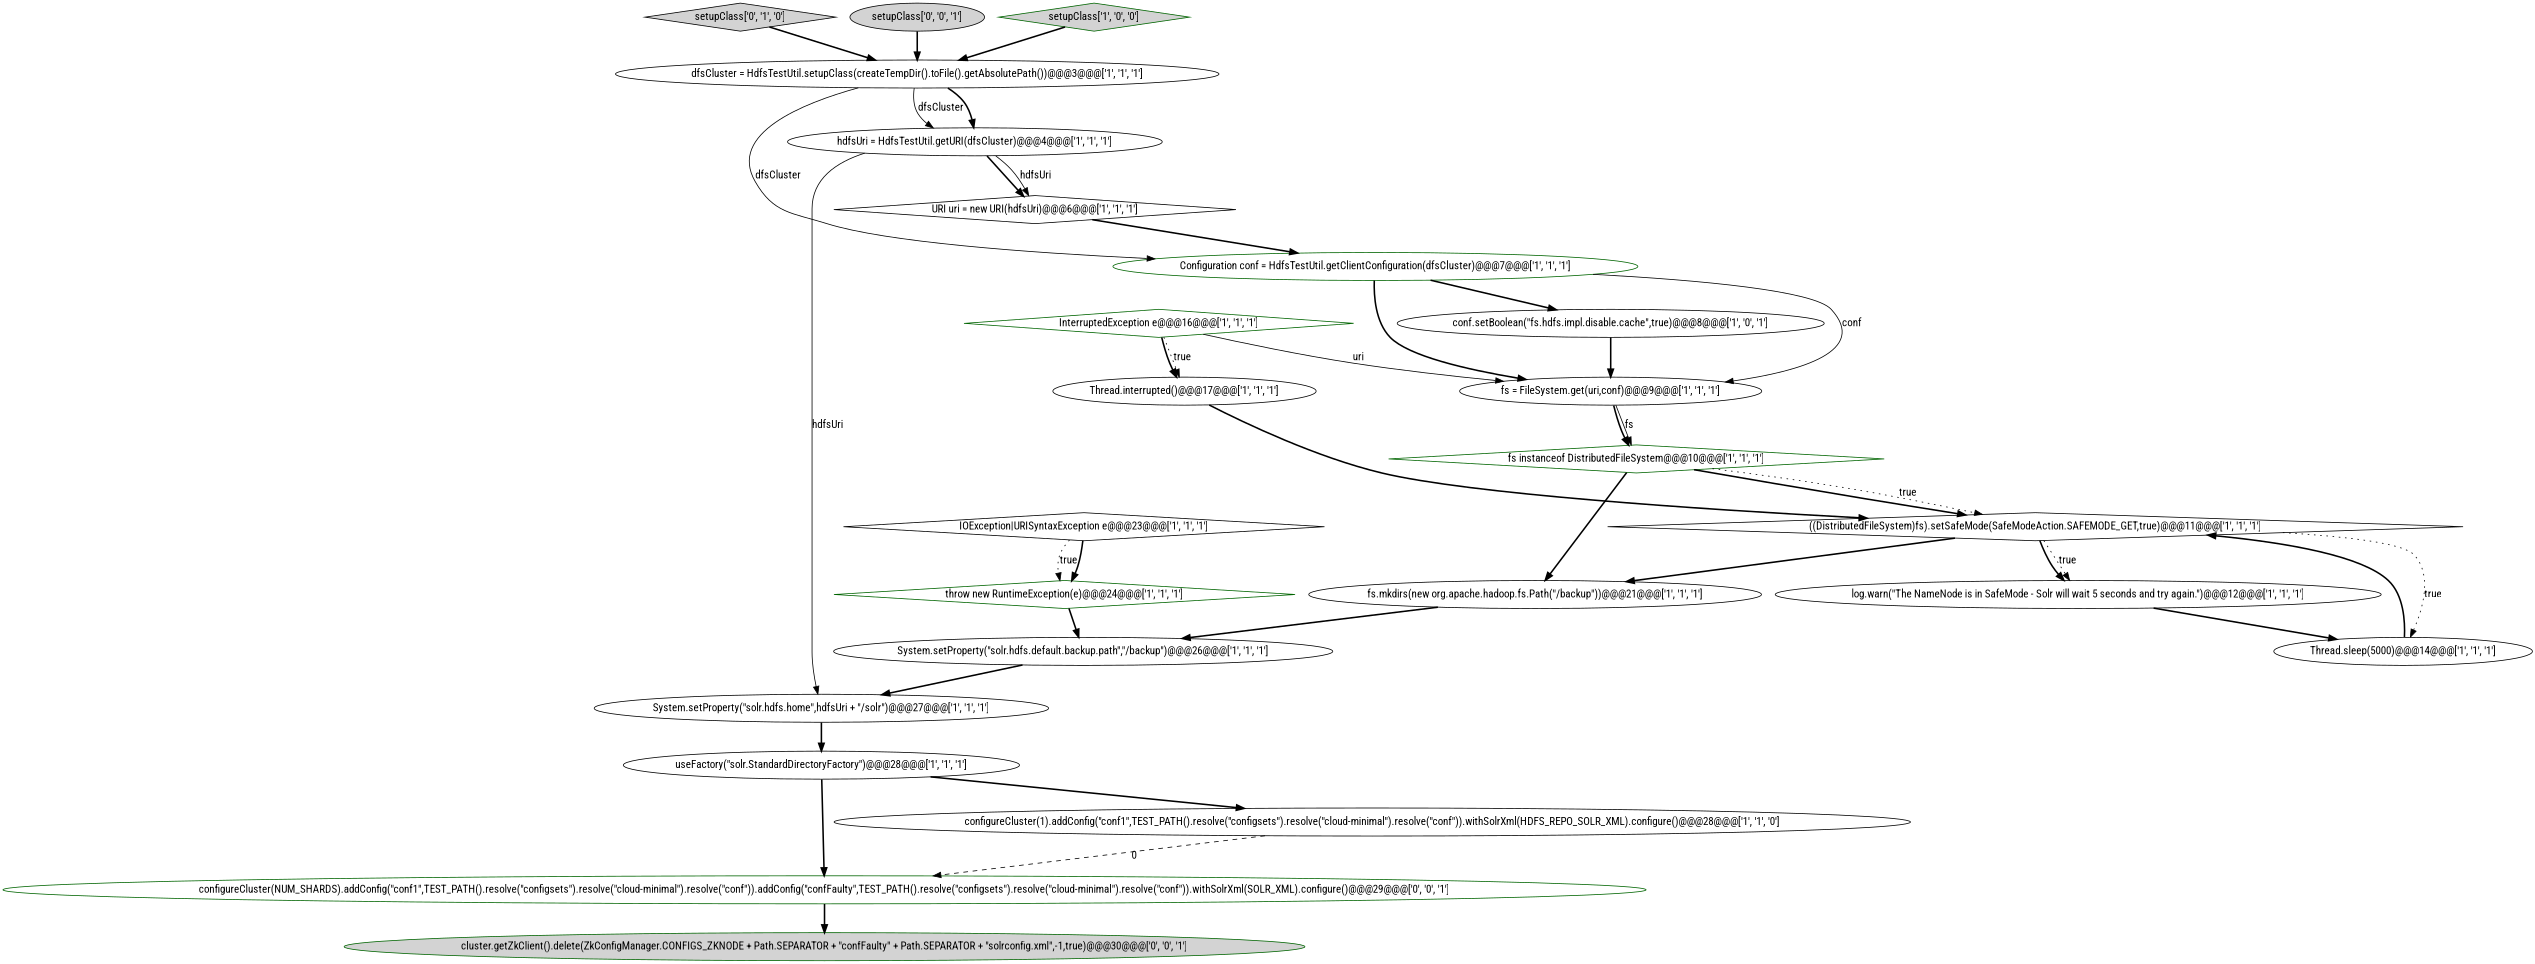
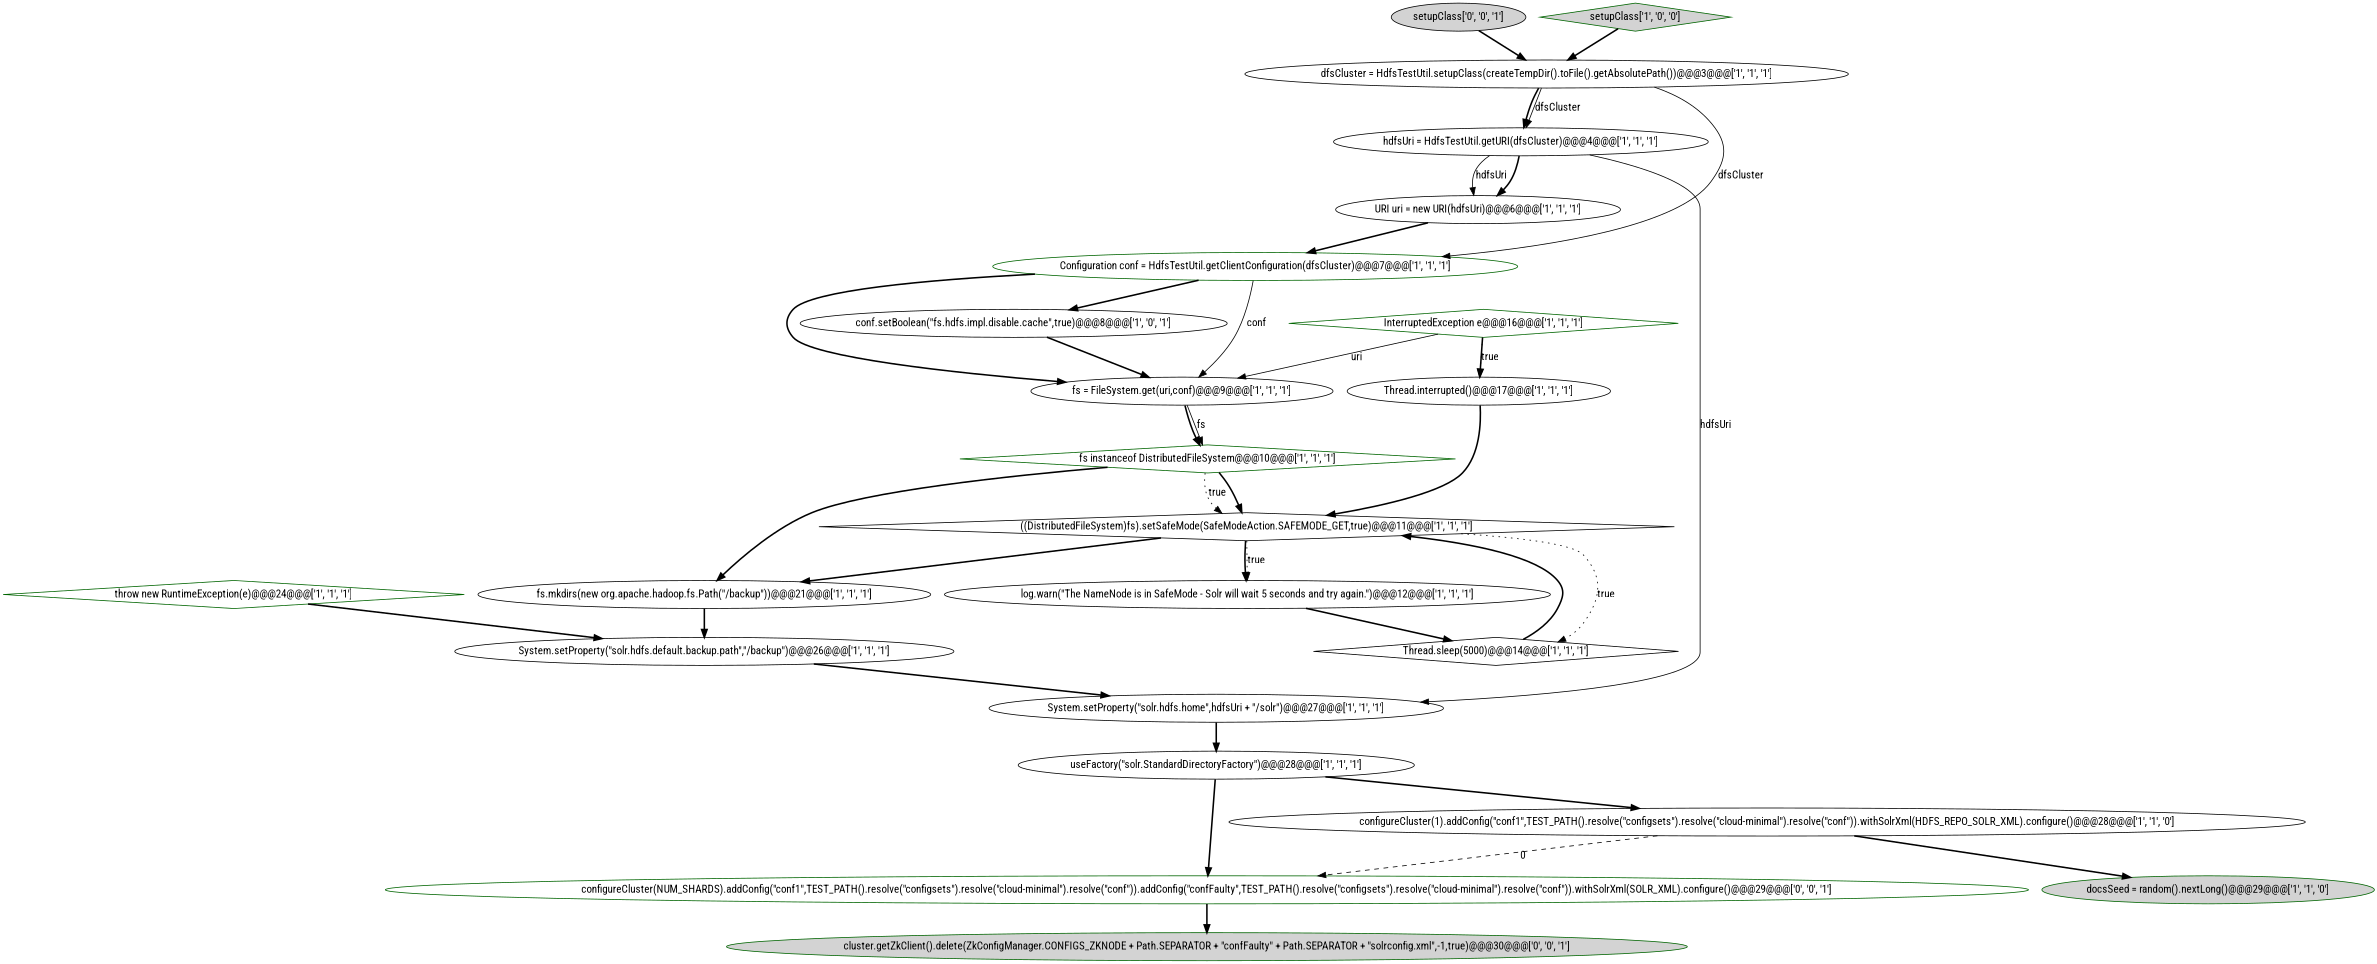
node "setupClass['0', '1', '0']": removed
node "URI uri = new URI(hdfsUri)@@@6@@@['1', '1', '1']": shape diamond -> ellipse
node "IOException|URISyntaxException e@@@23@@@['1', '1', '1']": removed
node "Thread.sleep(5000)@@@14@@@['1', '1', '1']": shape ellipse -> diamond
node "docsSeed = random().nextLong()@@@29@@@['1', '1', '0']": added
